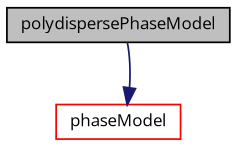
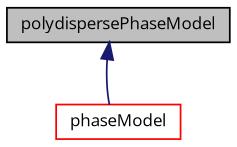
edge "polydispersePhaseModel" -> "phaseModel": reversed
